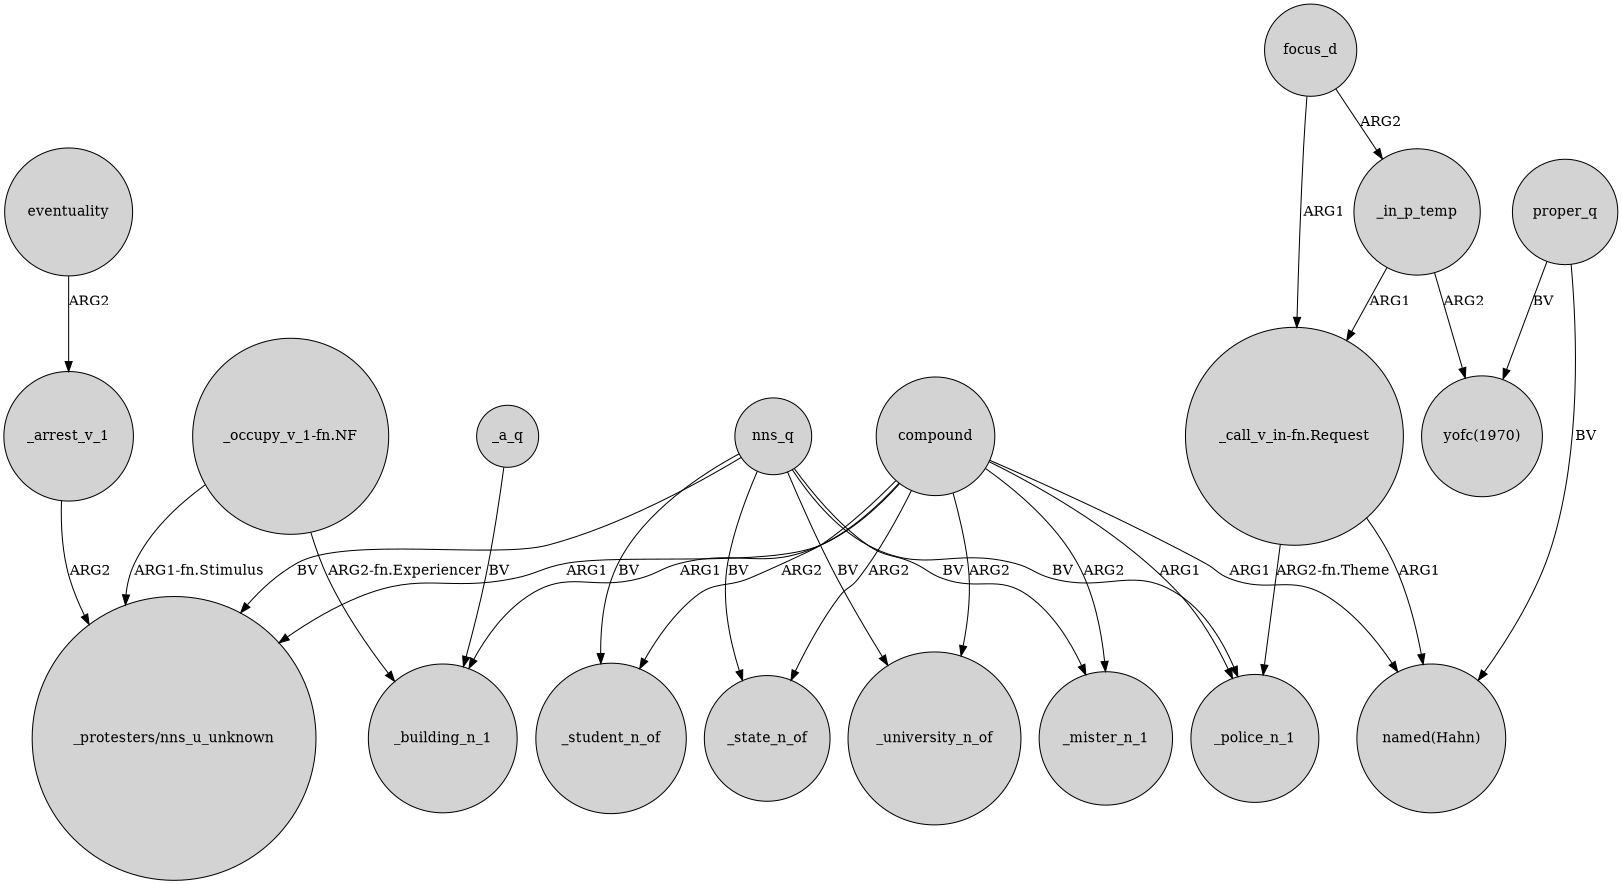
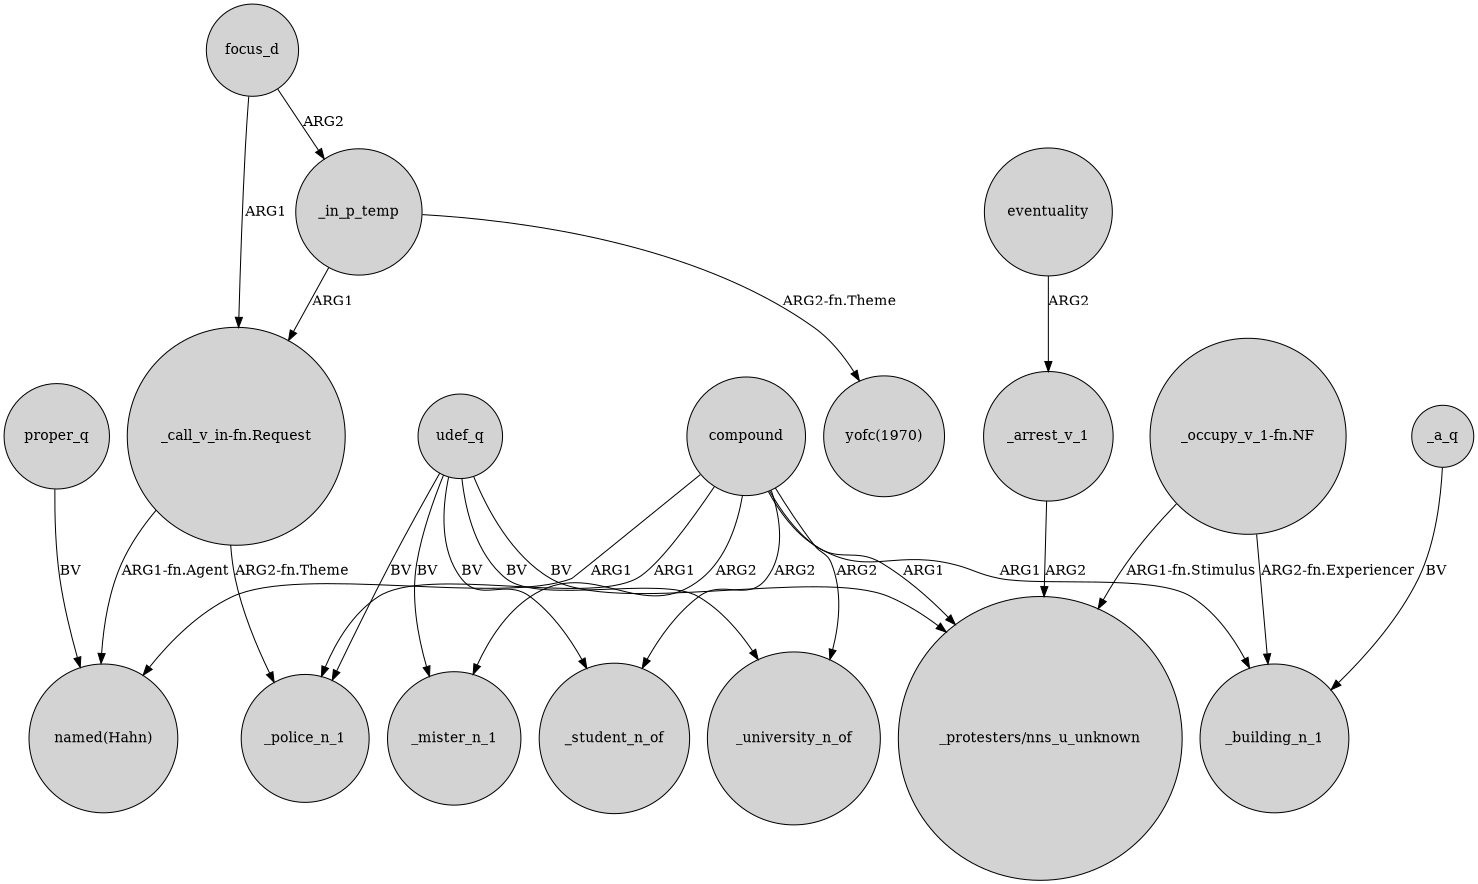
edge "_in_p_temp" -> "yofc(1970)": label "ARG2" -> "ARG2-fn.Theme"
edge "proper_q" -> "yofc(1970)": removed, label "BV"
node "nns_q": label "nns_q" -> "udef_q"
edge "_call_v_in-fn.Request" -> "named(Hahn)": label "ARG1" -> "ARG1-fn.Agent"
node "_state_n_of": removed
